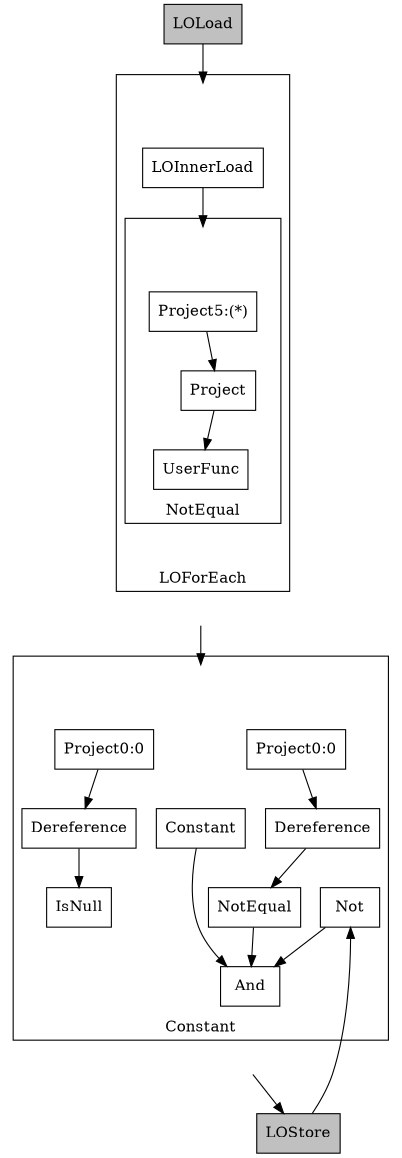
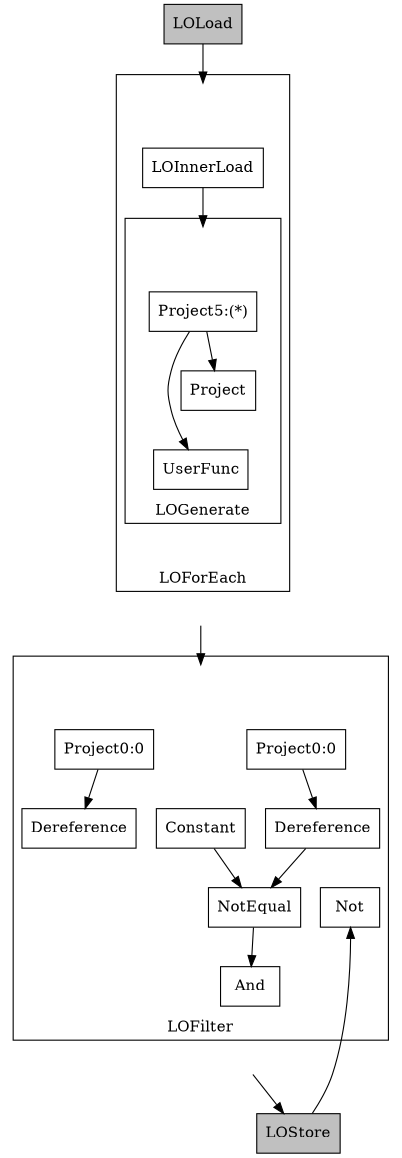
edge "Project" -> "UserFunc": now "Project5:(*)" -> "UserFunc"
cluster "NotEqual": label "NotEqual" -> "LOGenerate"
node "IsNull": removed
edge "Constant" -> "And": now "Constant" -> "NotEqual"
edge "Not" -> "And": removed
cluster "Constant": label "Constant" -> "LOFilter"
